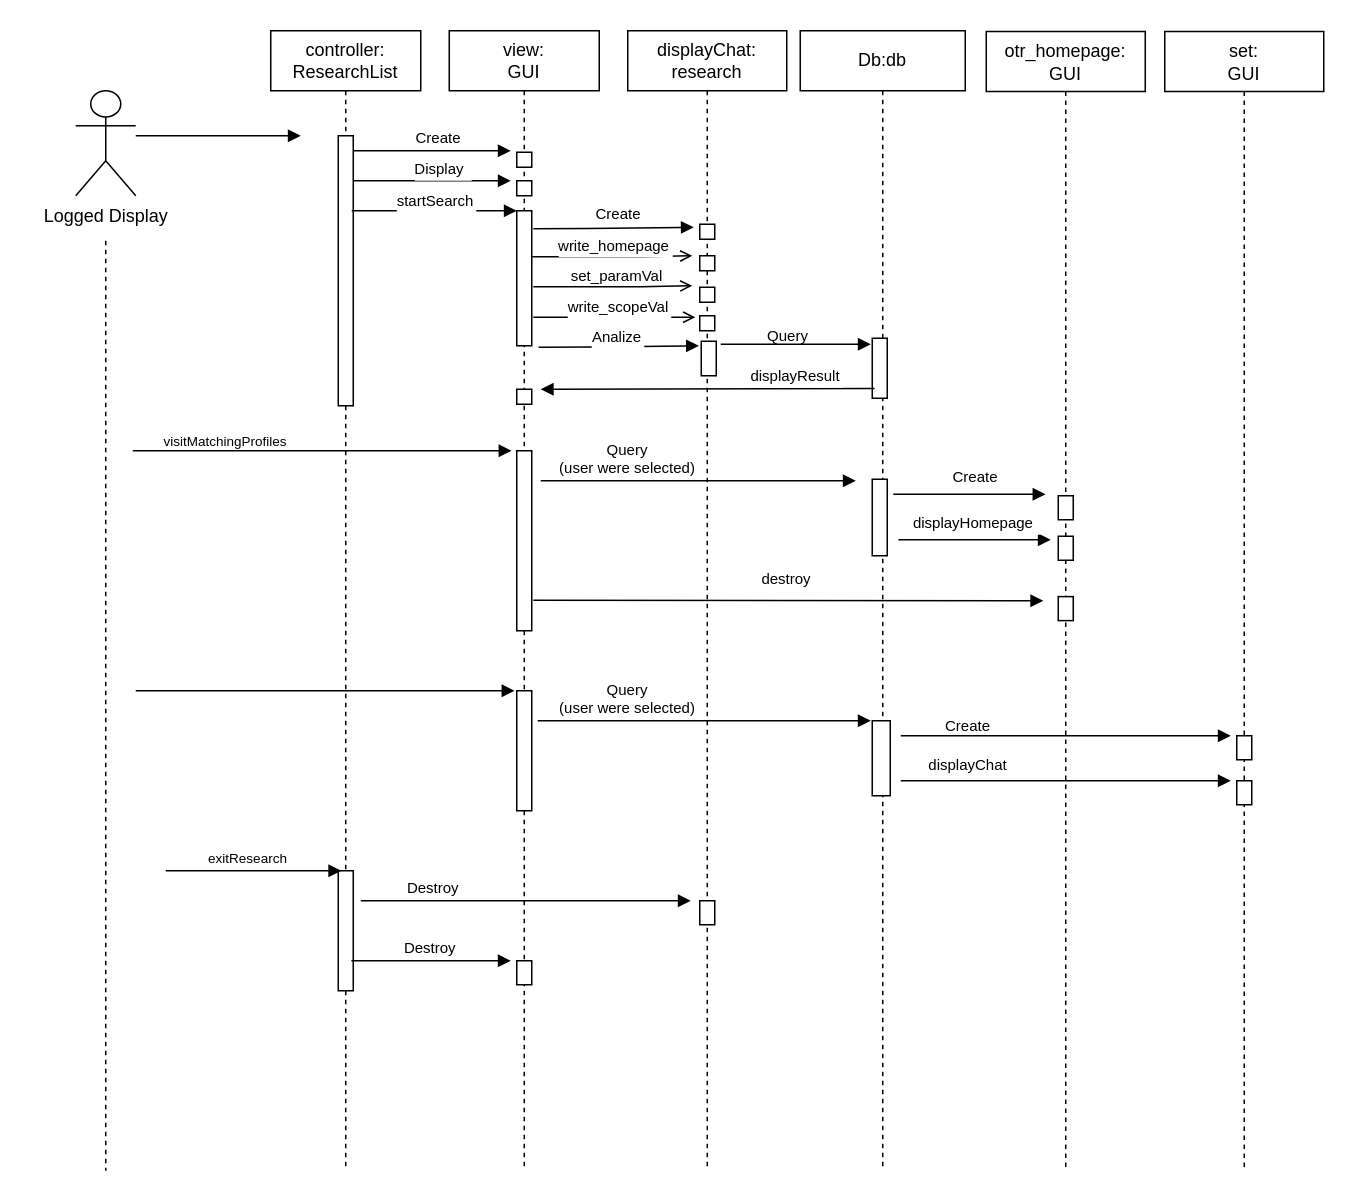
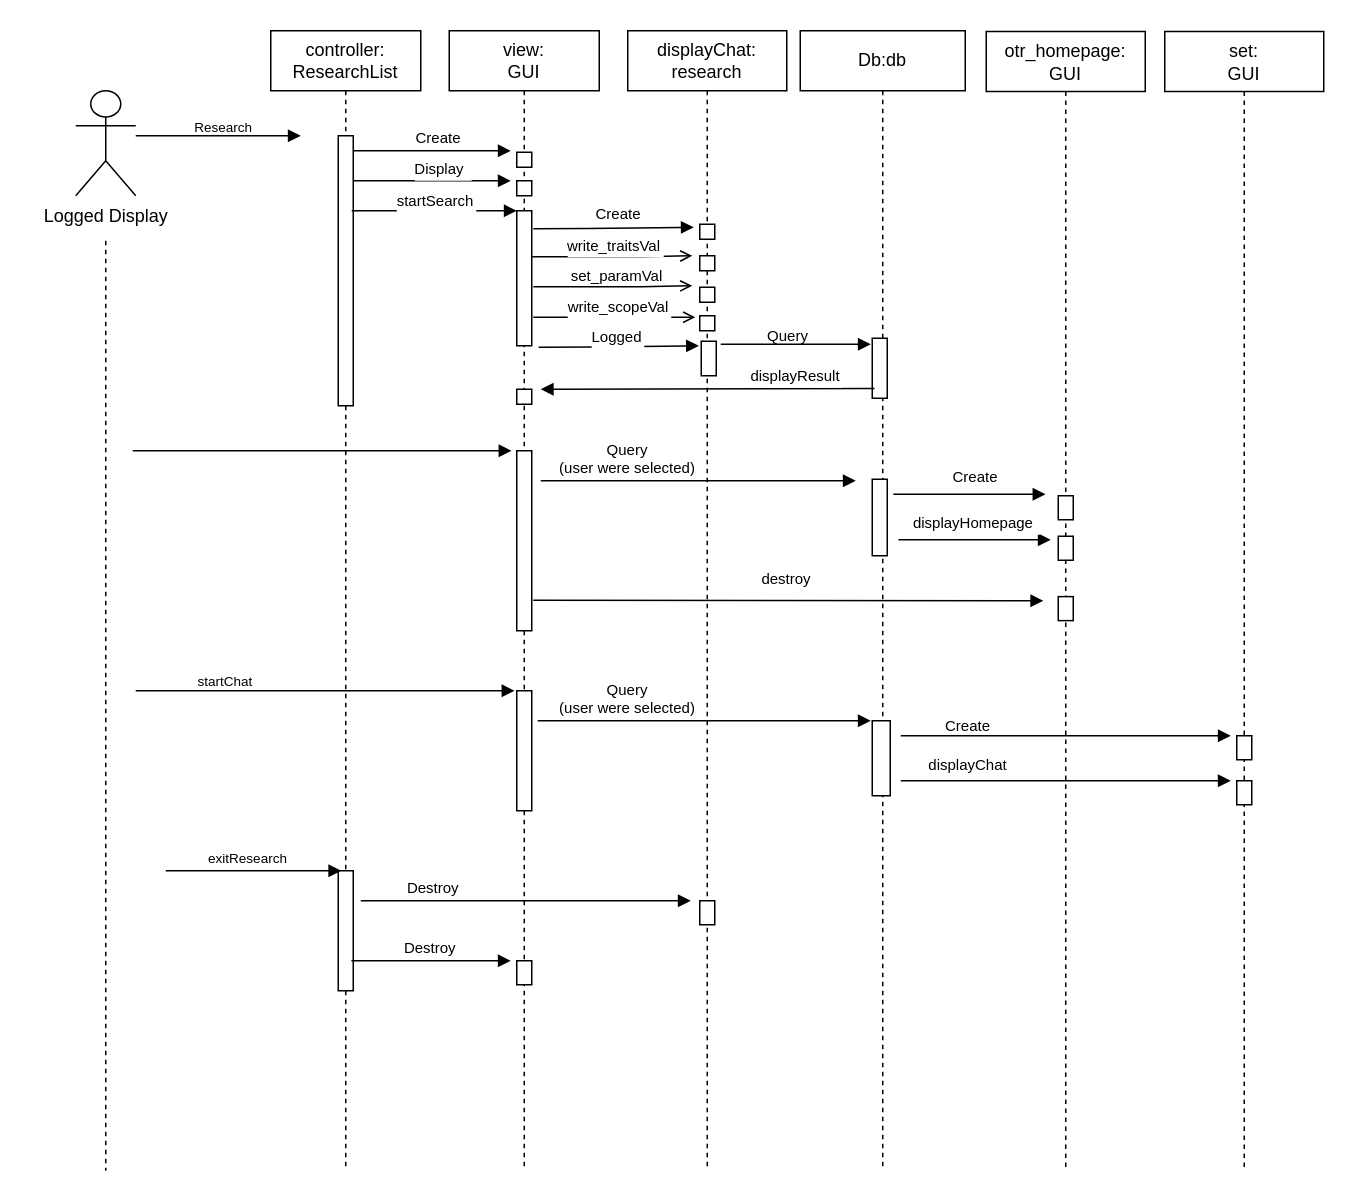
node "Research": added
node "write_homepage": label "write_homepage" -> "write_traitsVal"
node "Analize": label "Analize" -> "Logged"
node "visitMatchingProfiles": removed
node "startChat": added
